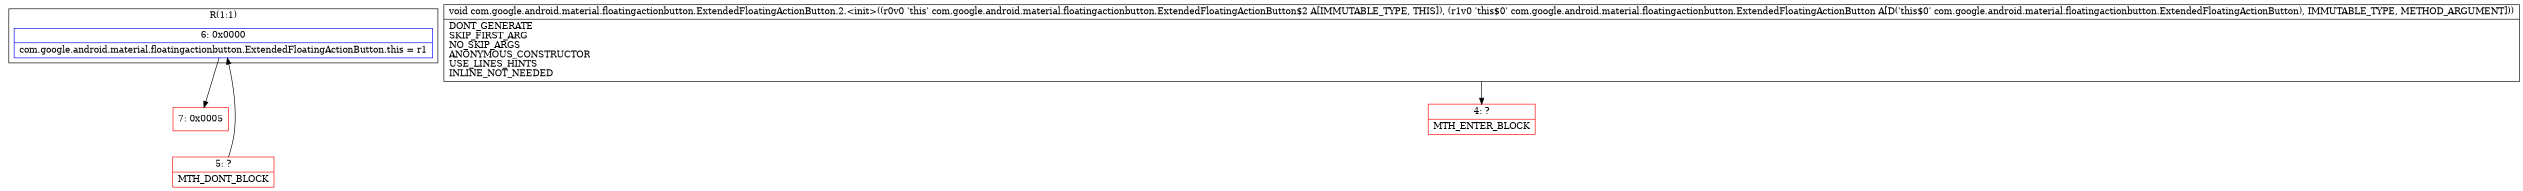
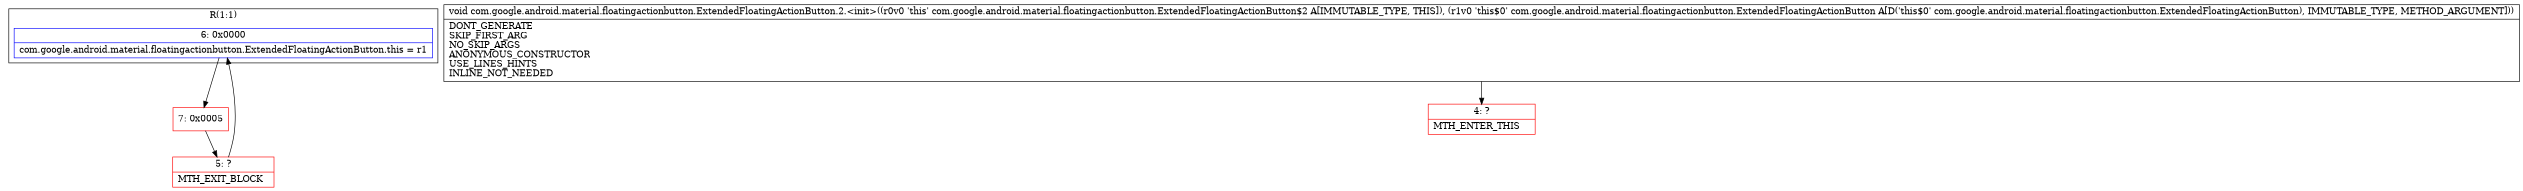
node "4: ?": text "MTH_ENTER_BLOCK" -> "MTH_ENTER_THIS"
edge "7: 0x0005" -> "5: ?": added
node "5: ?": text "MTH_DONT_BLOCK" -> "MTH_EXIT_BLOCK"
